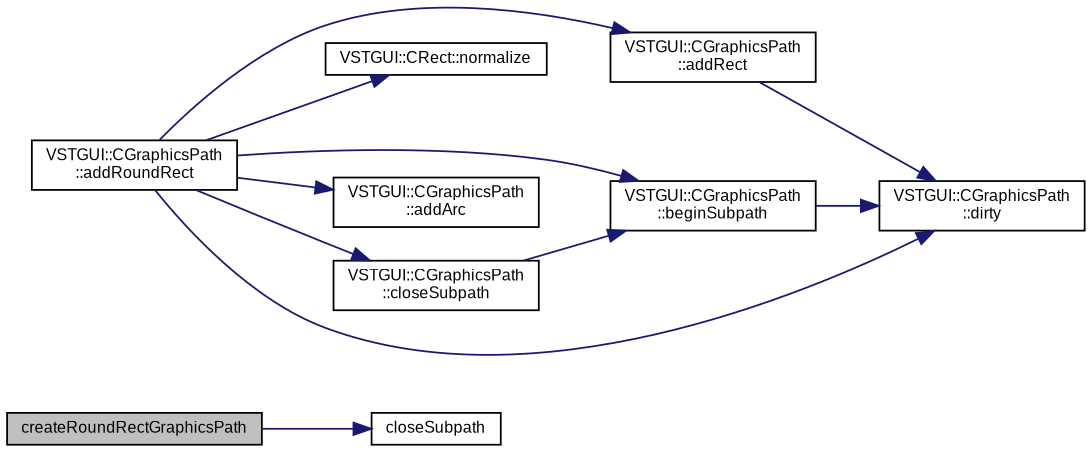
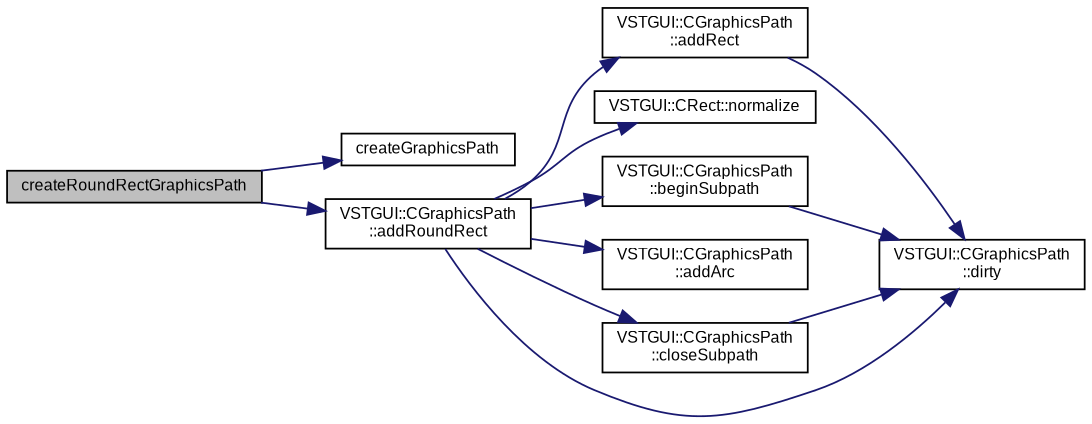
edge "createRoundRectGraphicsPath" -> "VSTGUI::CGraphicsPath ::addRoundRect": added
edge "VSTGUI::CGraphicsPath ::closeSubpath" -> "VSTGUI::CGraphicsPath ::beginSubpath": now "VSTGUI::CGraphicsPath ::closeSubpath" -> "VSTGUI::CGraphicsPath ::dirty"
node "closeSubpath": label "closeSubpath" -> "createGraphicsPath"
